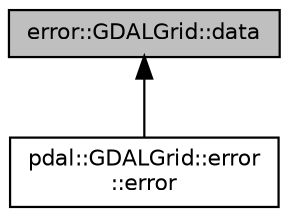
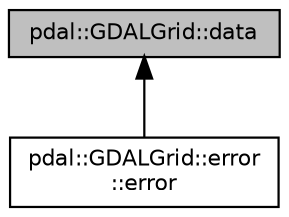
node "error::GDALGrid::data": label "error::GDALGrid::data" -> "pdal::GDALGrid::data"
